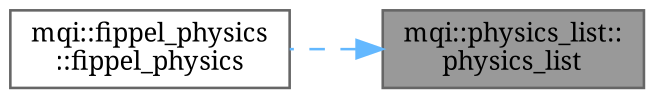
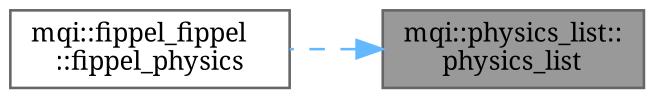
node "mqi::fippel_physics ::fippel_physics": label "mqi::fippel_physics ::fippel_physics" -> "mqi::fippel_fippel ::fippel_physics"
